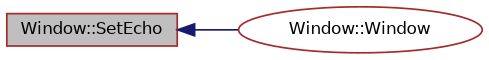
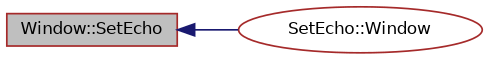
node "Window::Window": label "Window::Window" -> "SetEcho::Window"
